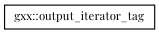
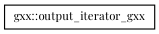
node "gxx::output_iterator_tag": label "gxx::output_iterator_tag" -> "gxx::output_iterator_gxx"
